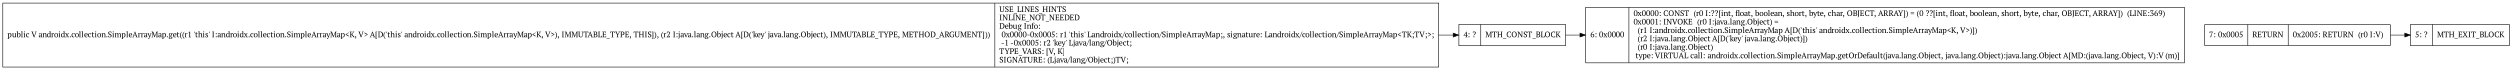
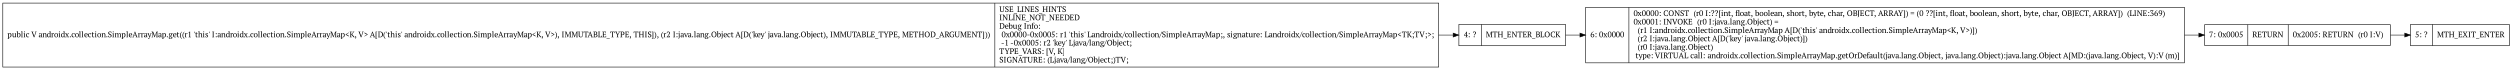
node "4: ?": text "MTH_CONST_BLOCK" -> "MTH_ENTER_BLOCK"
edge "6: 0x0000" -> "7: 0x0005": added
node "5: ?": text "MTH_EXIT_BLOCK" -> "MTH_EXIT_ENTER"
